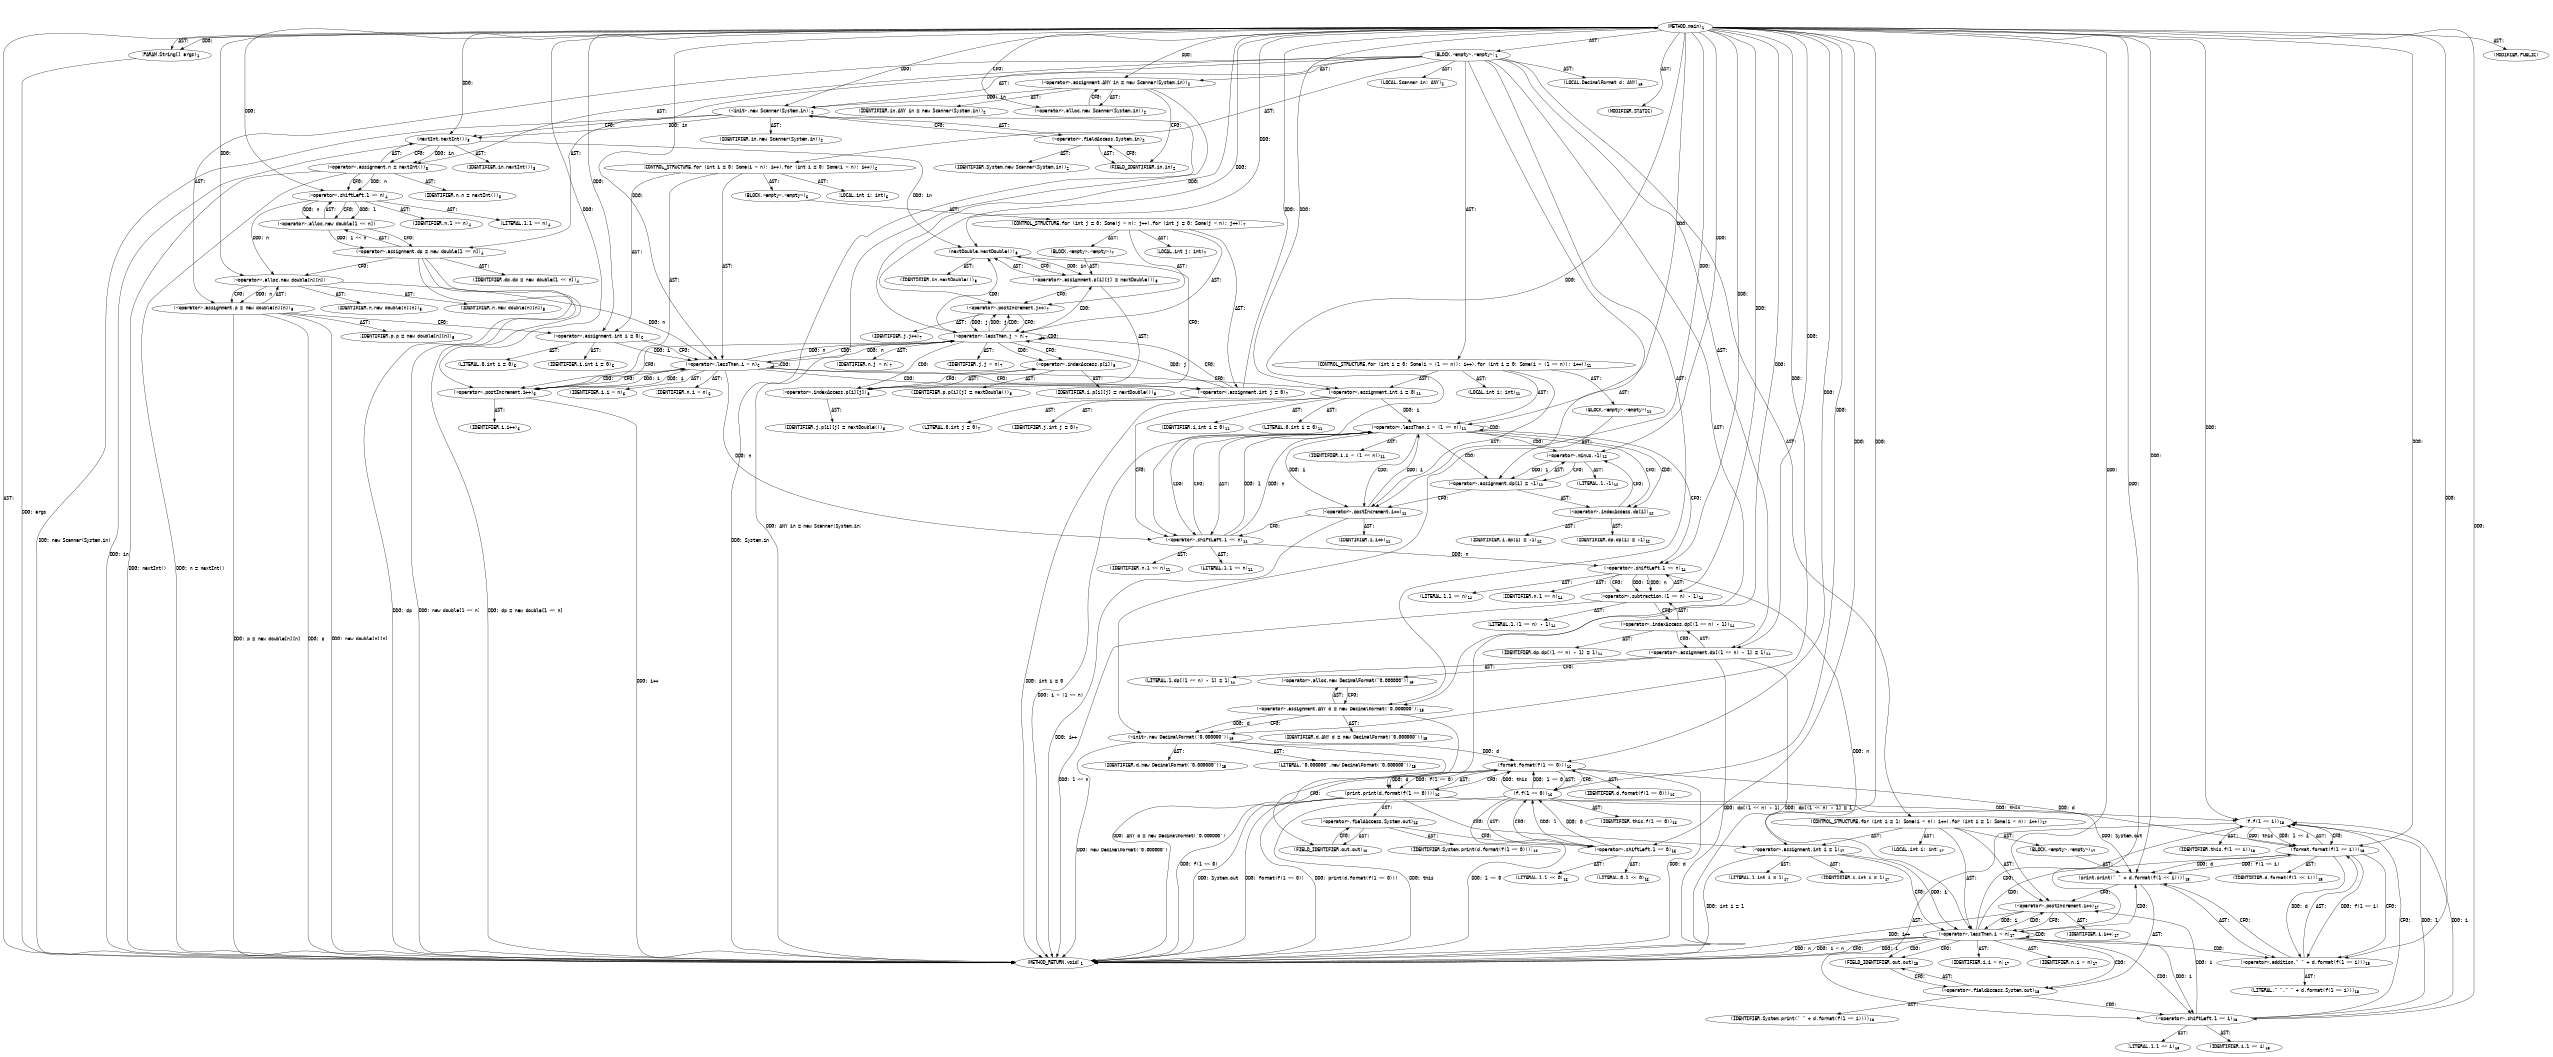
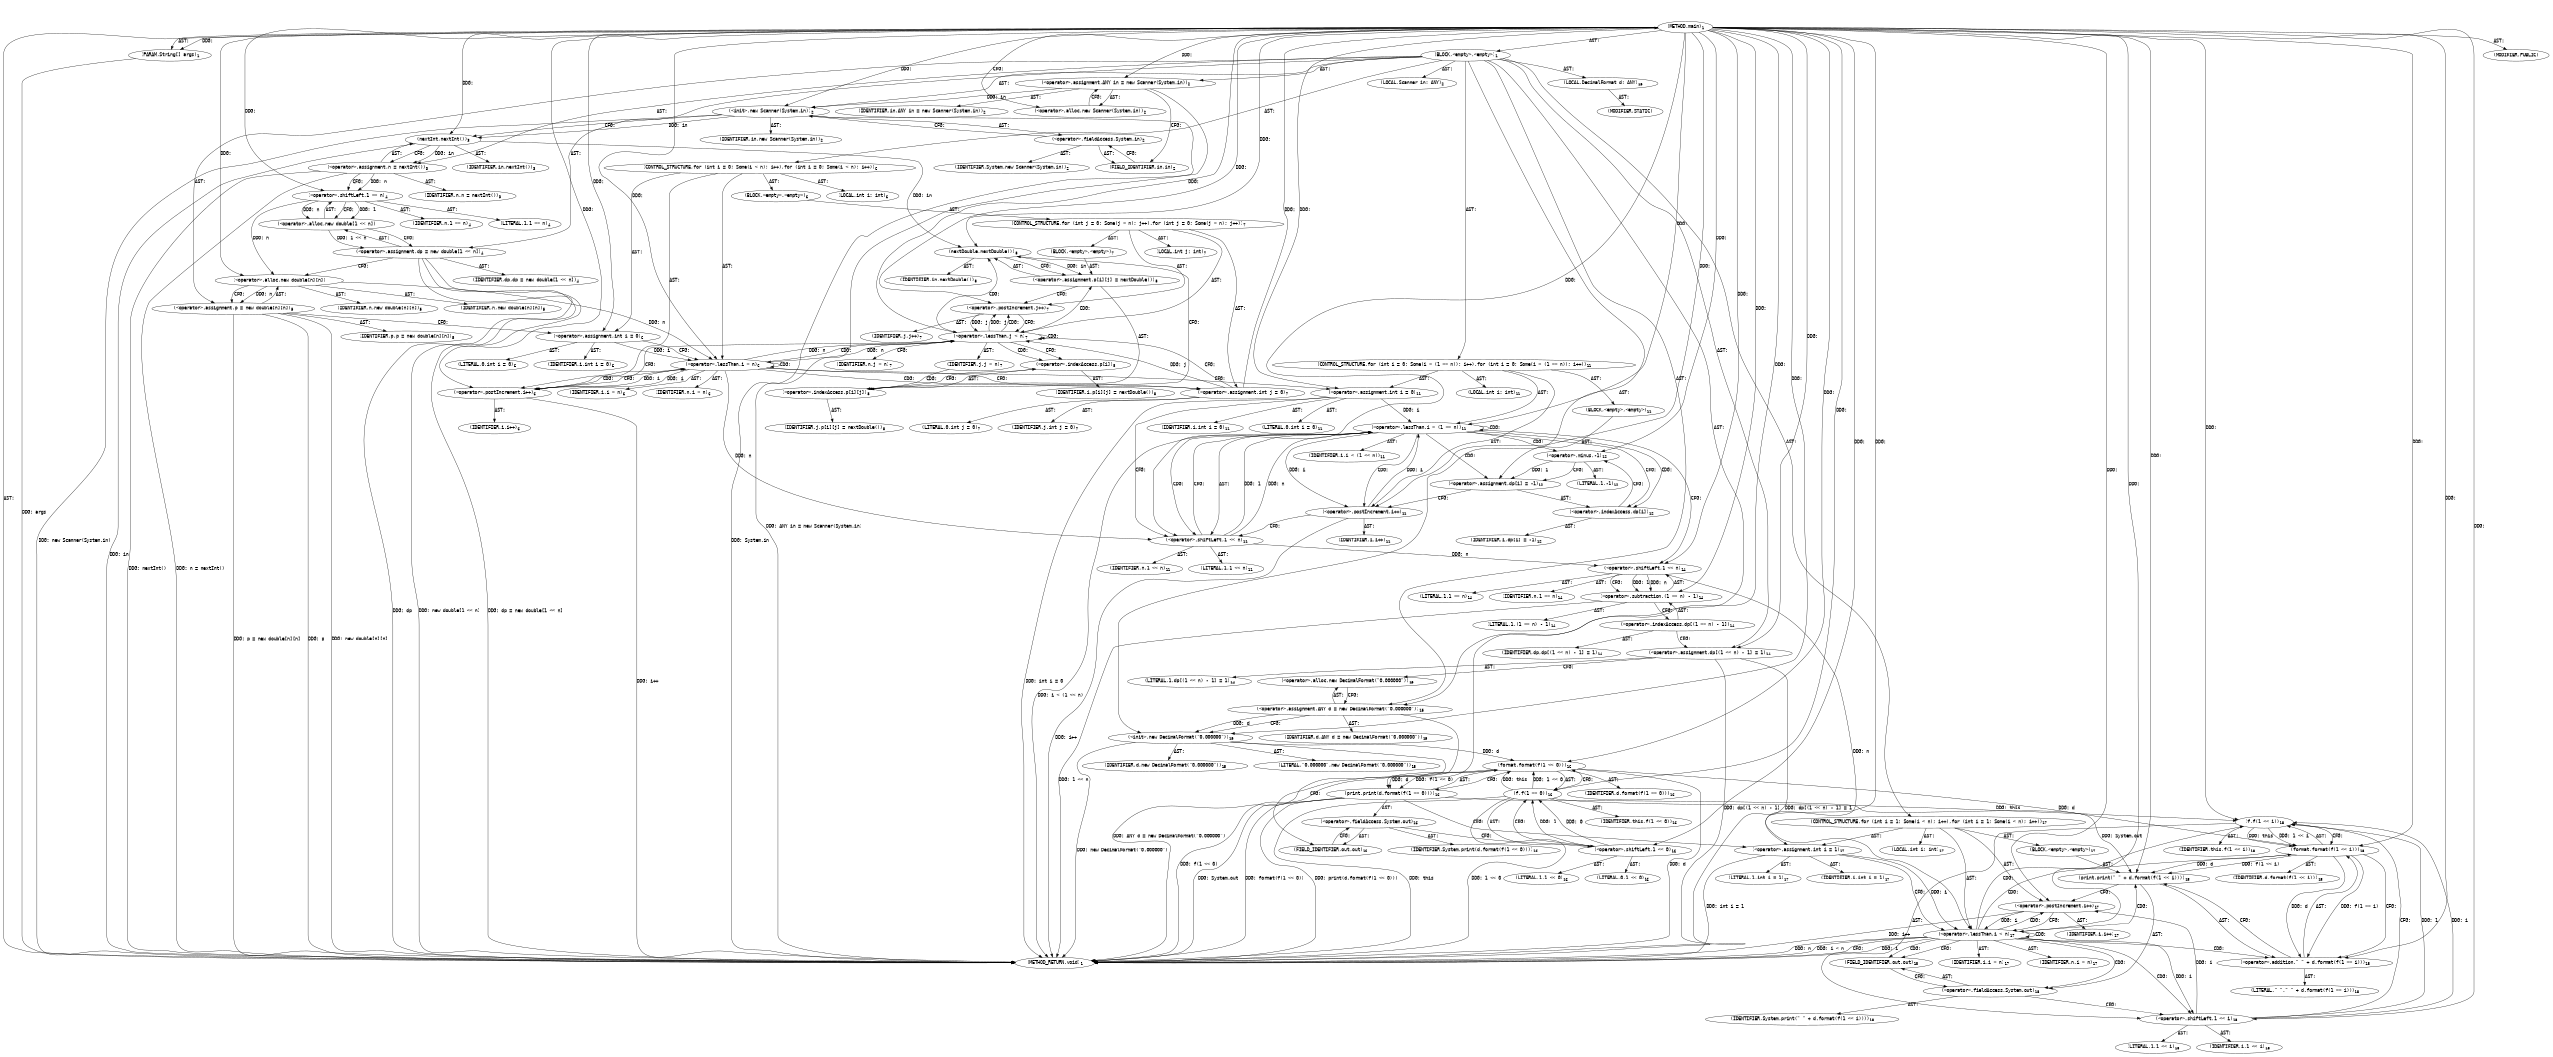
edge "(METHOD,main)" -> "(MODIFIER,STATIC)": now "(LOCAL,DecimalFormat d: ANY)" -> "(MODIFIER,STATIC)"
edge "(<operator>.lessThan,j < n)" -> "(IDENTIFIER,n,j < n)": label "AST: " -> "CFG: "
edge "(<operator>.lessThan,j < n)" -> "(<operator>.indexAccess,p[i][j])": now "(IDENTIFIER,j,j < n)" -> "(<operator>.indexAccess,p[i][j])"
node "(IDENTIFIER,p,p[i][j] = nextDouble())": removed
edge "(<operator>.assignment,dp[i] = -1)" -> "(<operator>.minus,-1)": removed, label "AST:"
node "(IDENTIFIER,dp,dp[i] = -1)": removed
edge "(<operator>.assignment,dp[(1 << n) - 1] = 1)" -> "(<operator>.indexAccess,dp[(1 << n) - 1])": removed, label "AST:"
